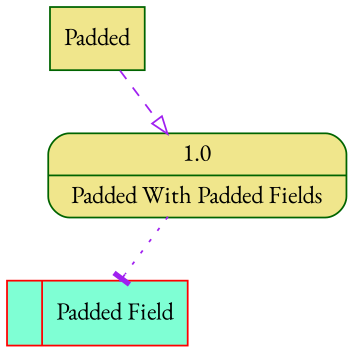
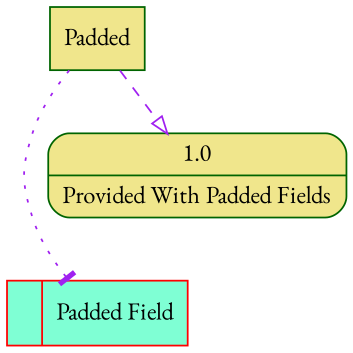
node "1.0": text "Padded With Padded Fields" -> "Provided With Padded Fields"
edge "1.0" -> "Padded Field": now "Padded" -> "Padded Field"
